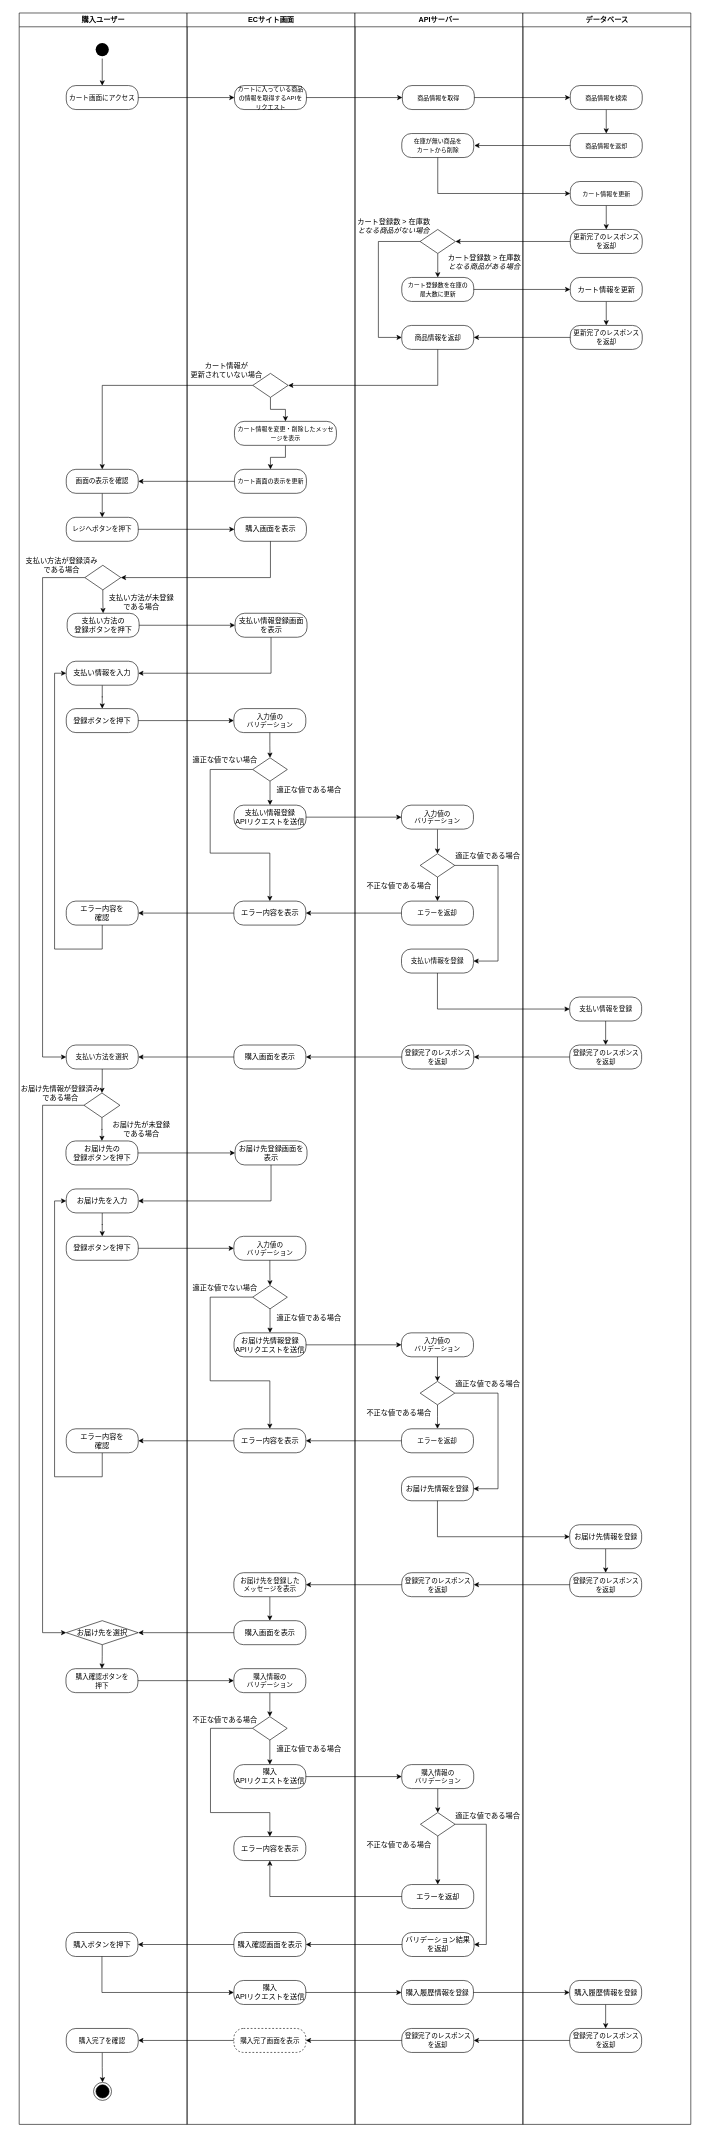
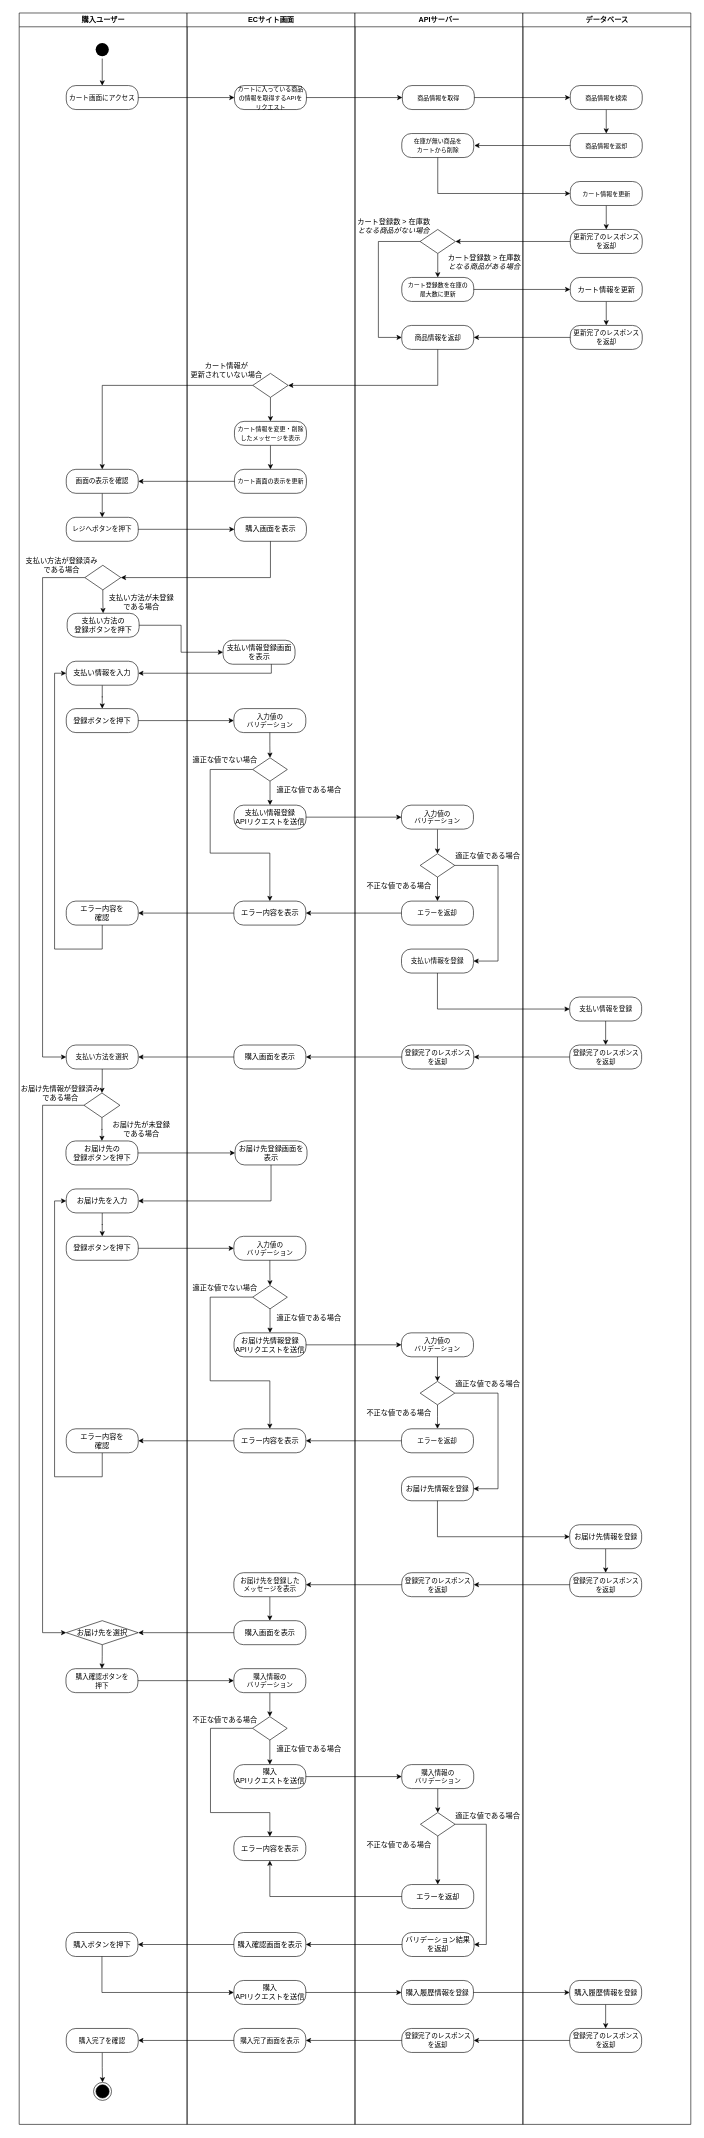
node "カート情報を変更・削除したメッセージを表示": size 102x24 -> 72x24
node "支払い情報登録画面を表示": moved (271, 625) -> (259, 652)
node "購入完了画面を表示": style dashed -> solid
